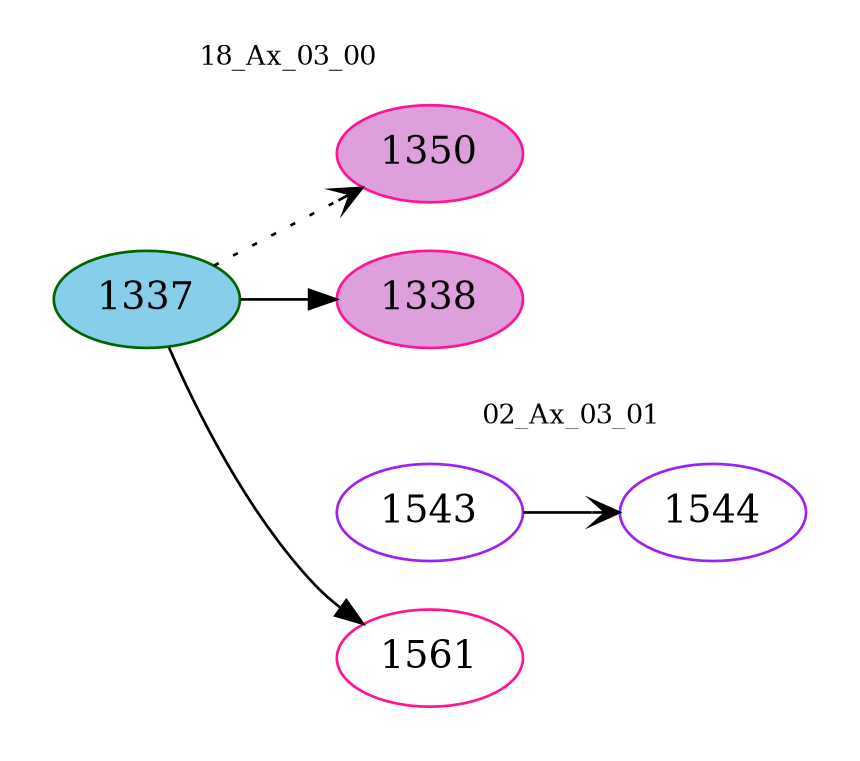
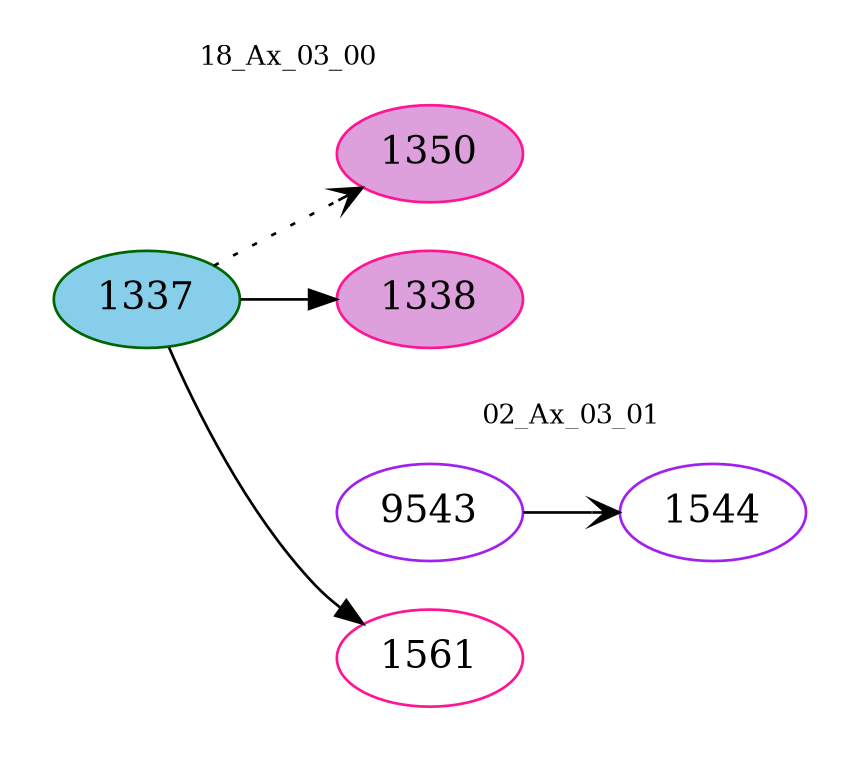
node "1543": label "1543" -> "9543"
